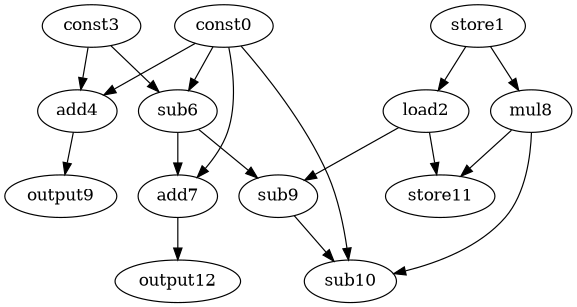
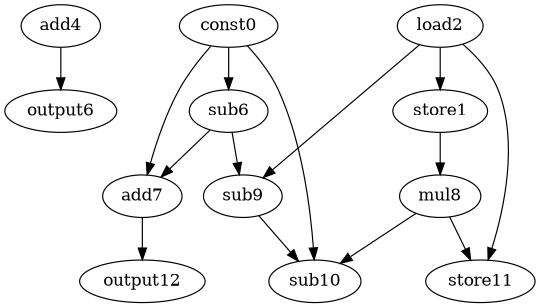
node "const3": removed
edge "store1" -> "load2": reversed
edge "const0" -> "add4": removed
node "output9": label "output9" -> "output6"
